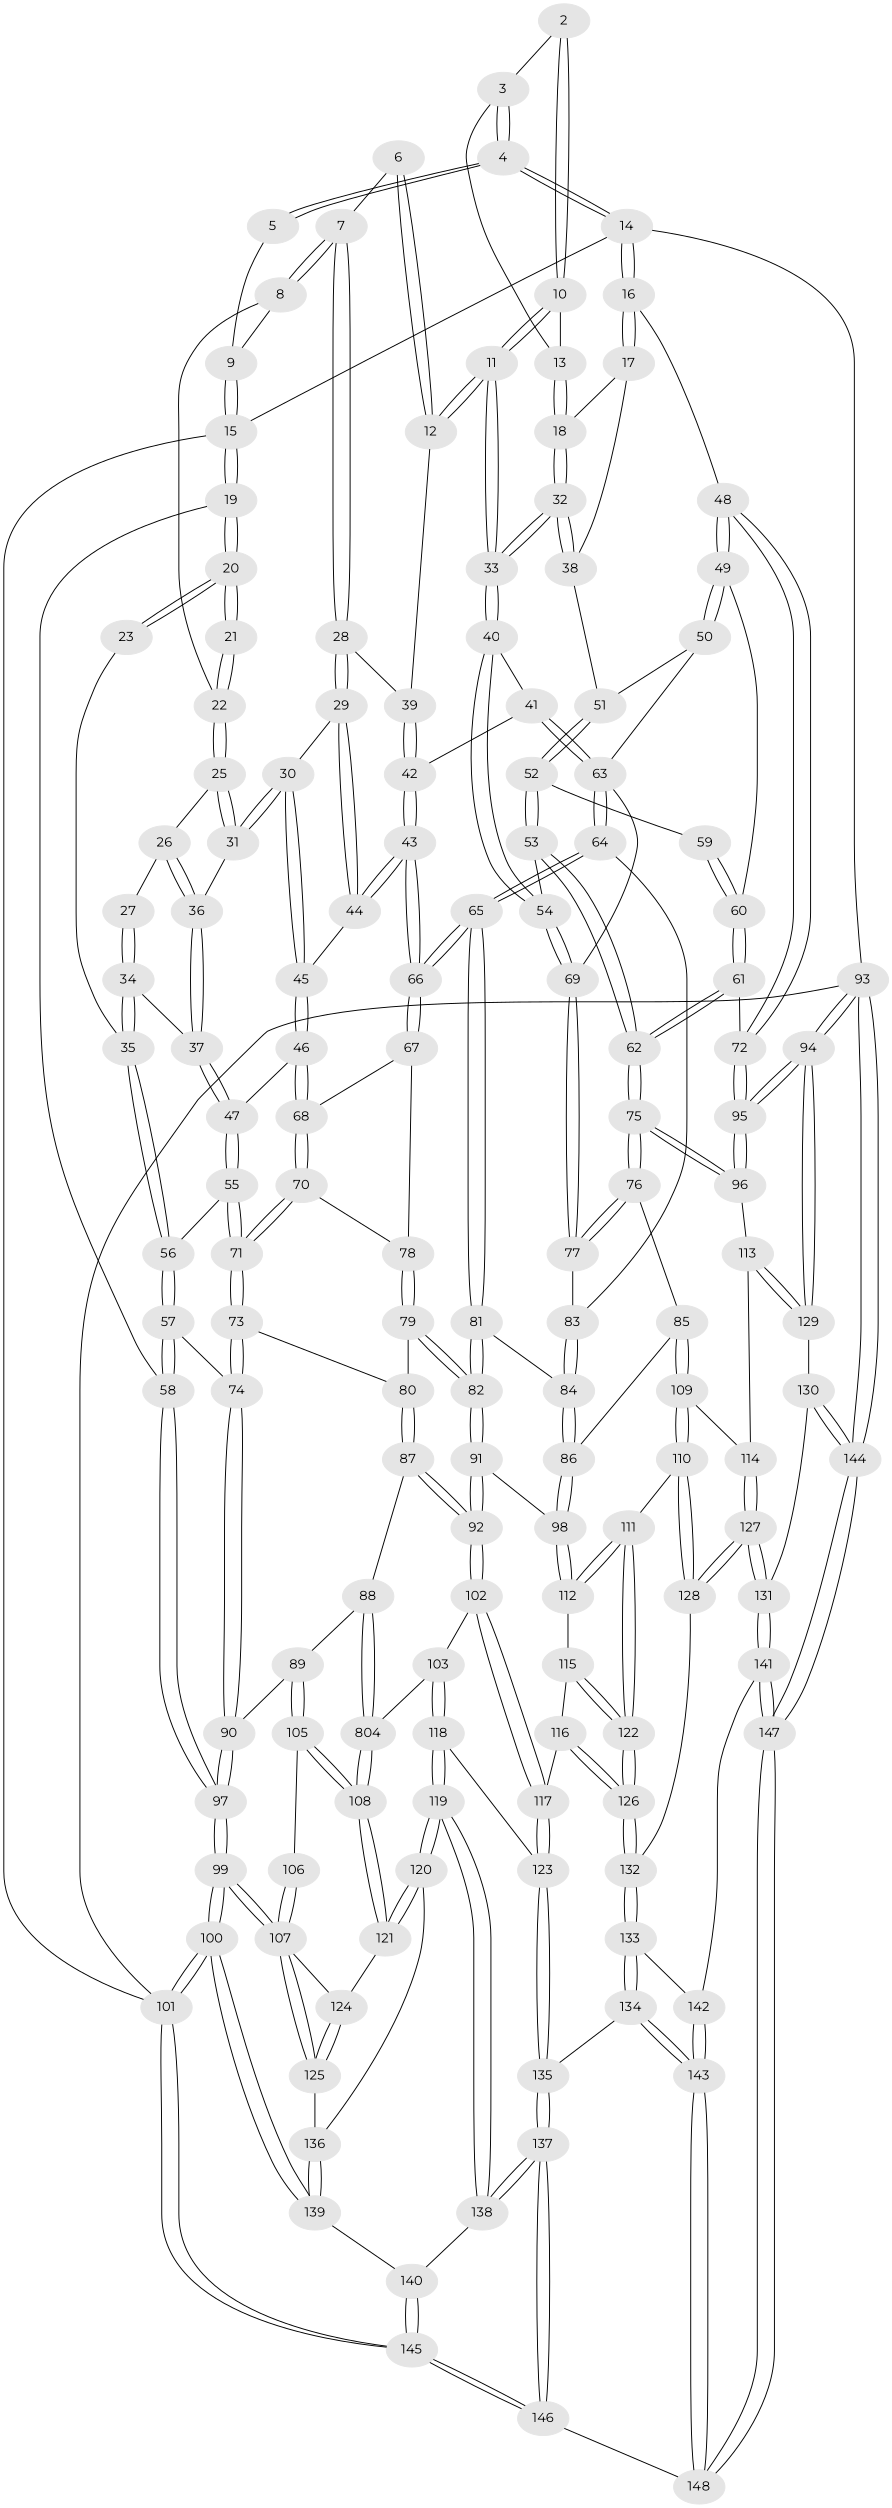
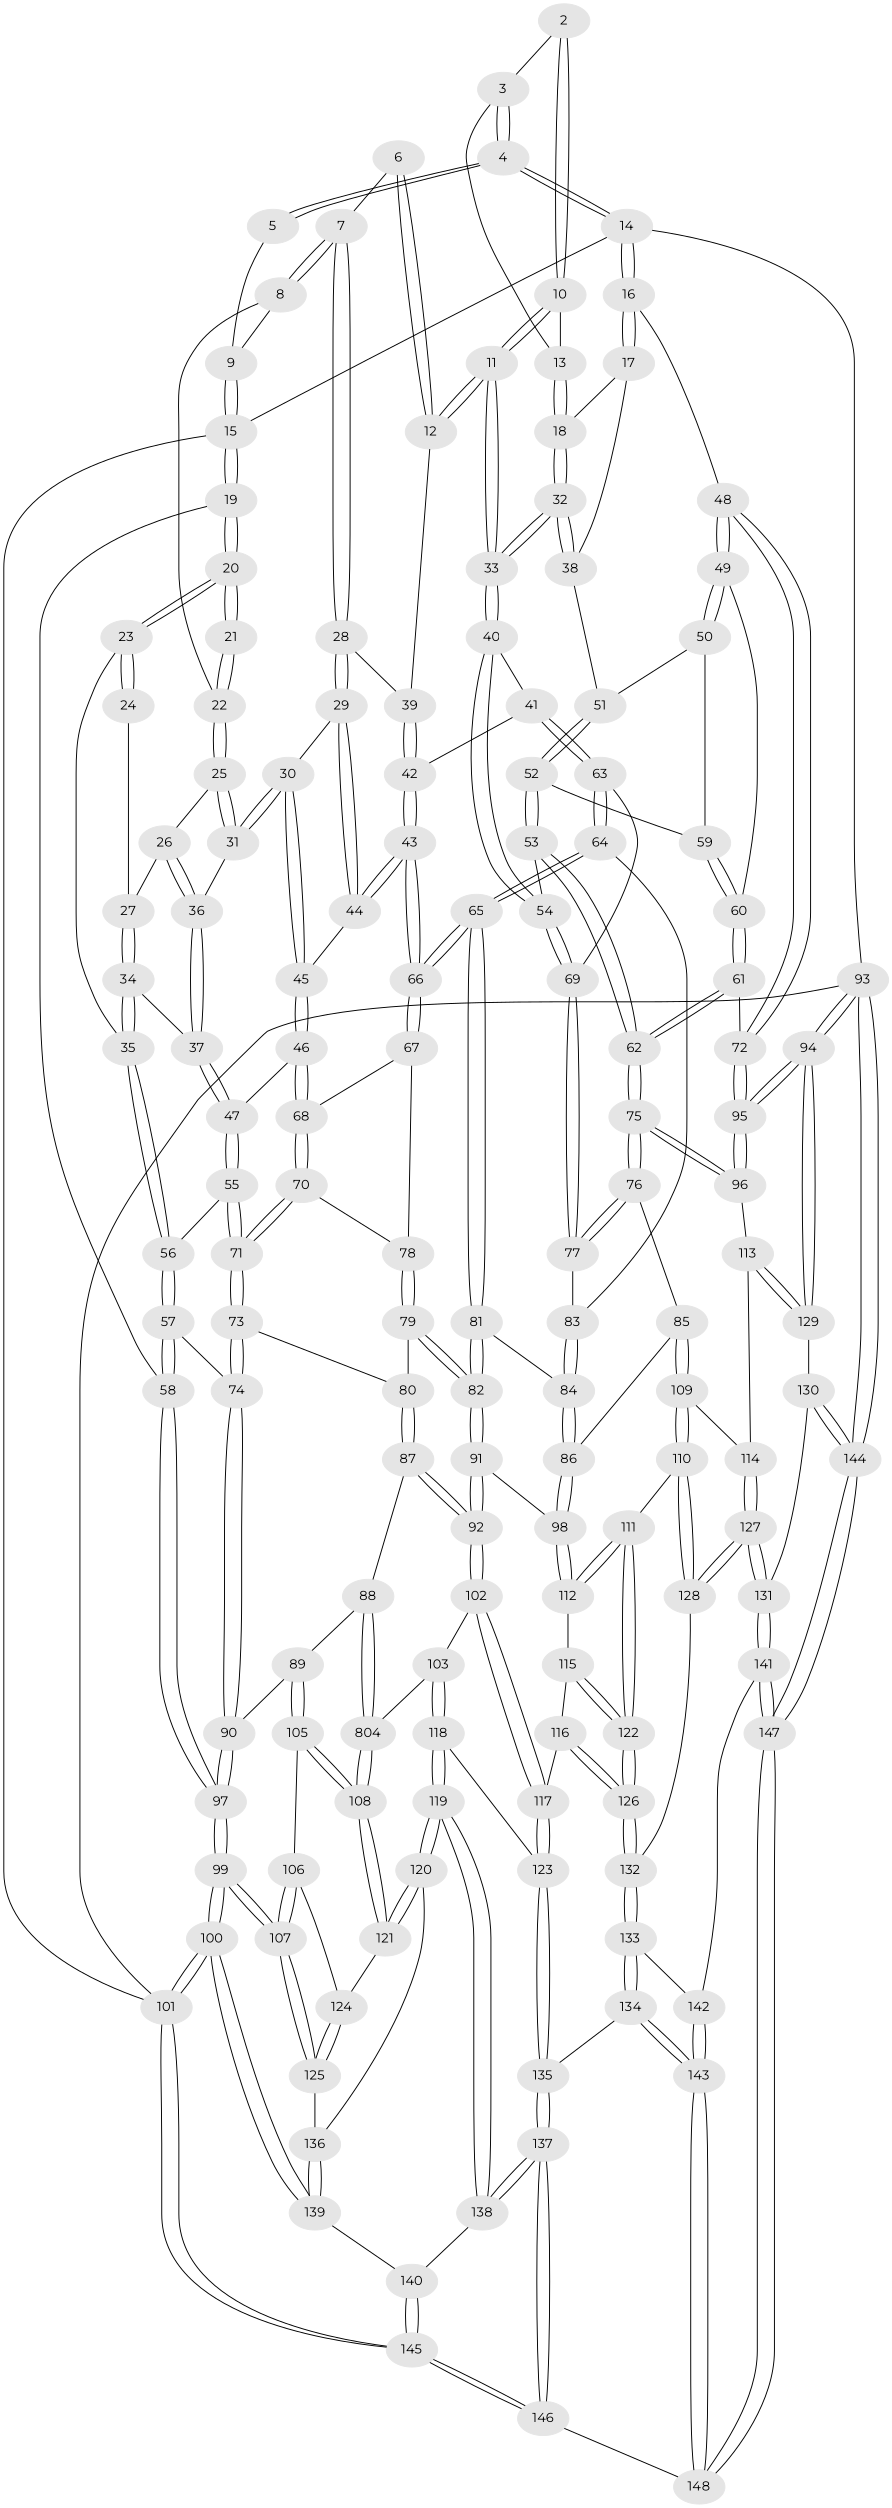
node "24": added
edge "50" -- "63": now "50" -- "59"
edge "107" -- "124": now "106" -- "124"
